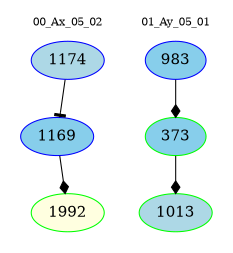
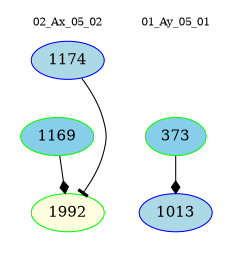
cluster "00_Ax_05_02": label "00_Ax_05_02" -> "02_Ax_05_02"
node "983": removed
edge "1174" -> "1169": now "1174" -> "1992"
node "1169": color blue -> green
node "1013": color green -> blue
